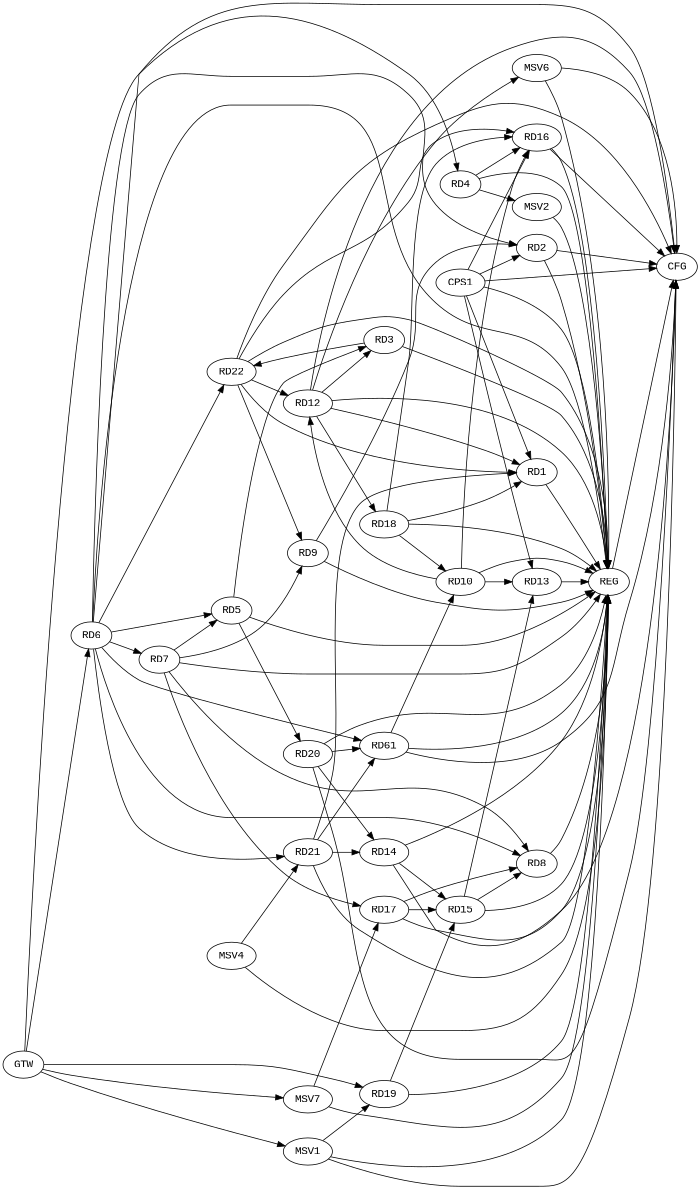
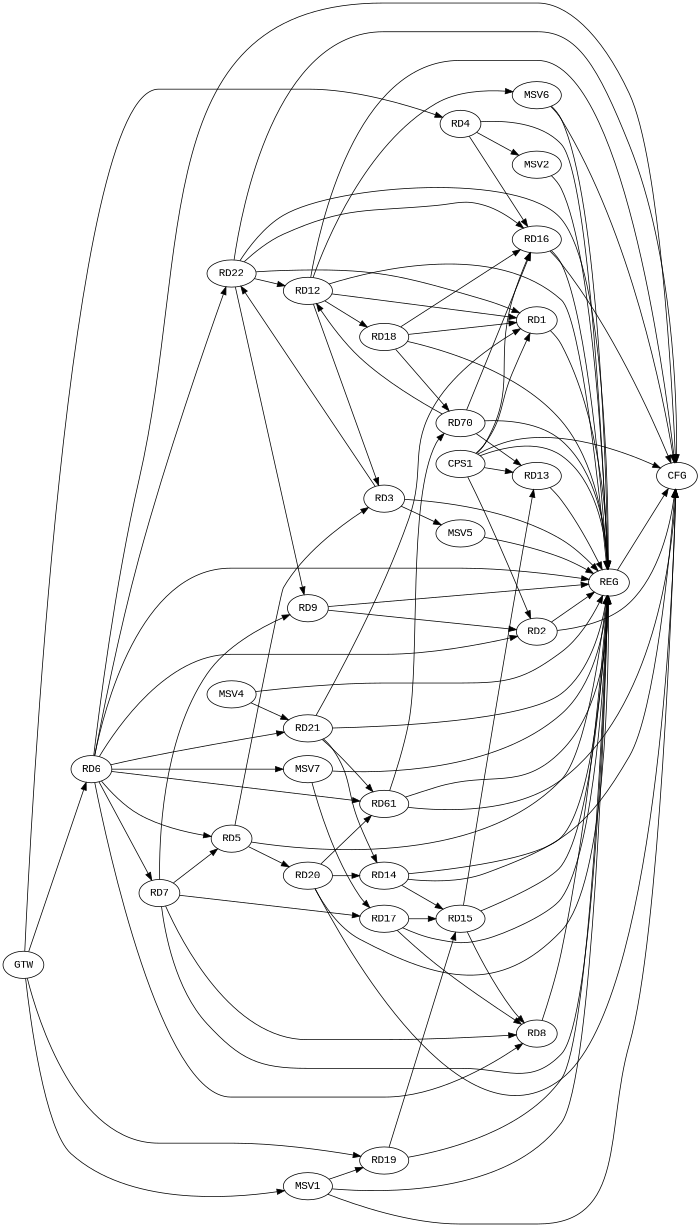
node "MSV5": added
node "RD10": label "RD10" -> "RD70"
edge "GTW" -> "MSV7": now "RD6" -> "MSV7"
